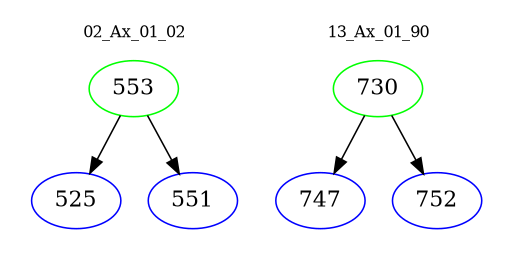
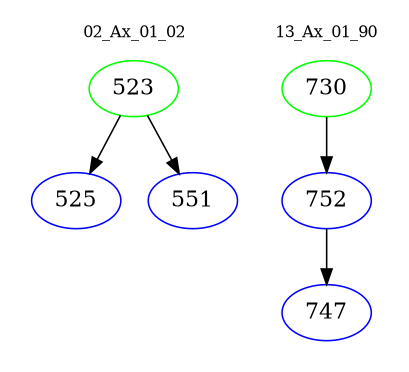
node "553": label "553" -> "523"
edge "730" -> "747": now "752" -> "747"
